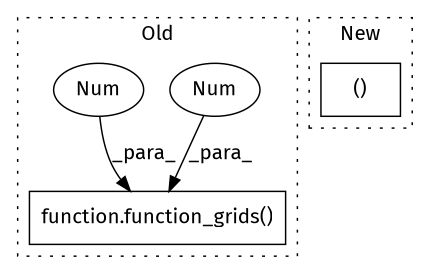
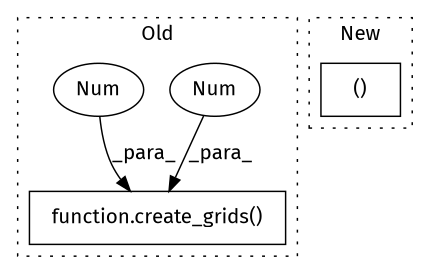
node "function.function_grids()": label "function.function_grids()" -> "function.create_grids()"
